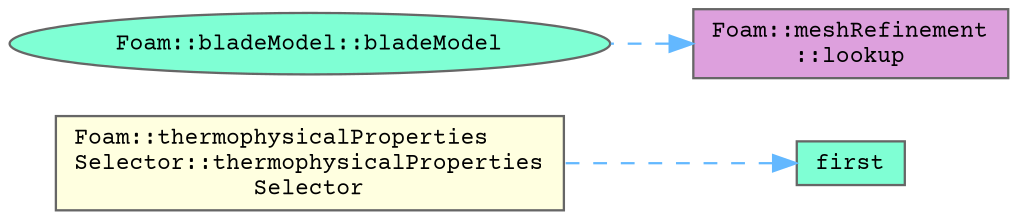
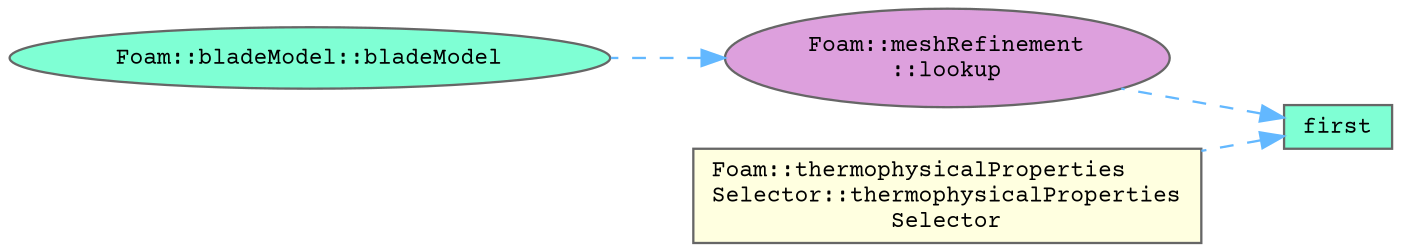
node "Foam::meshRefinement ::lookup": shape box -> ellipse
edge "Foam::meshRefinement ::lookup" -> "first": added
